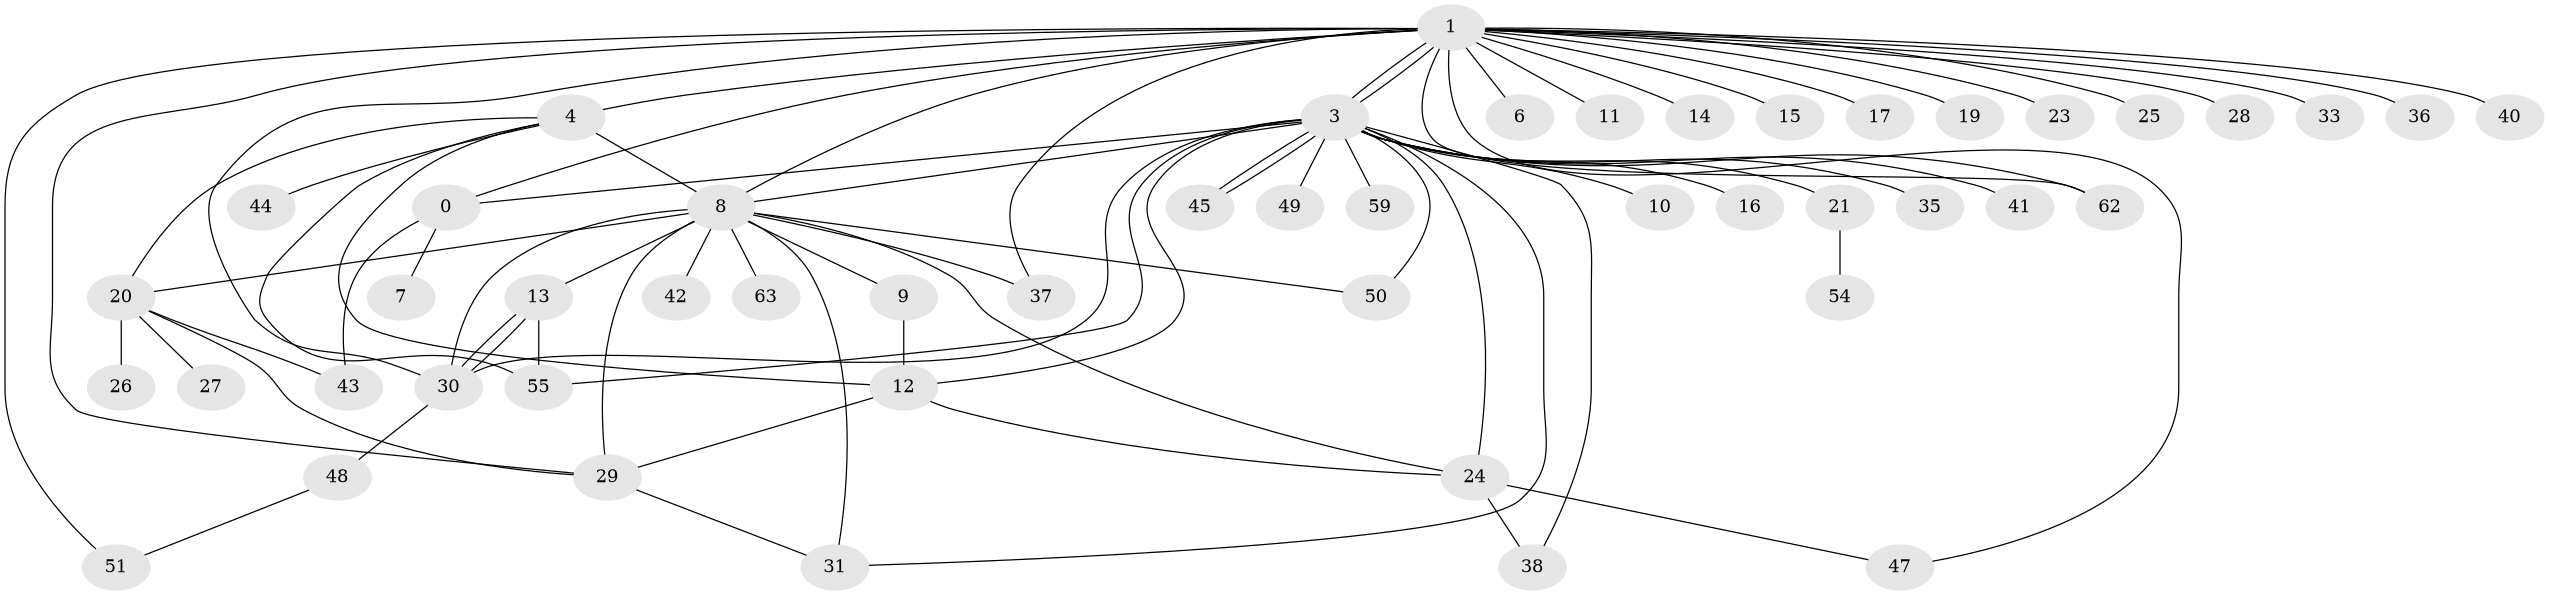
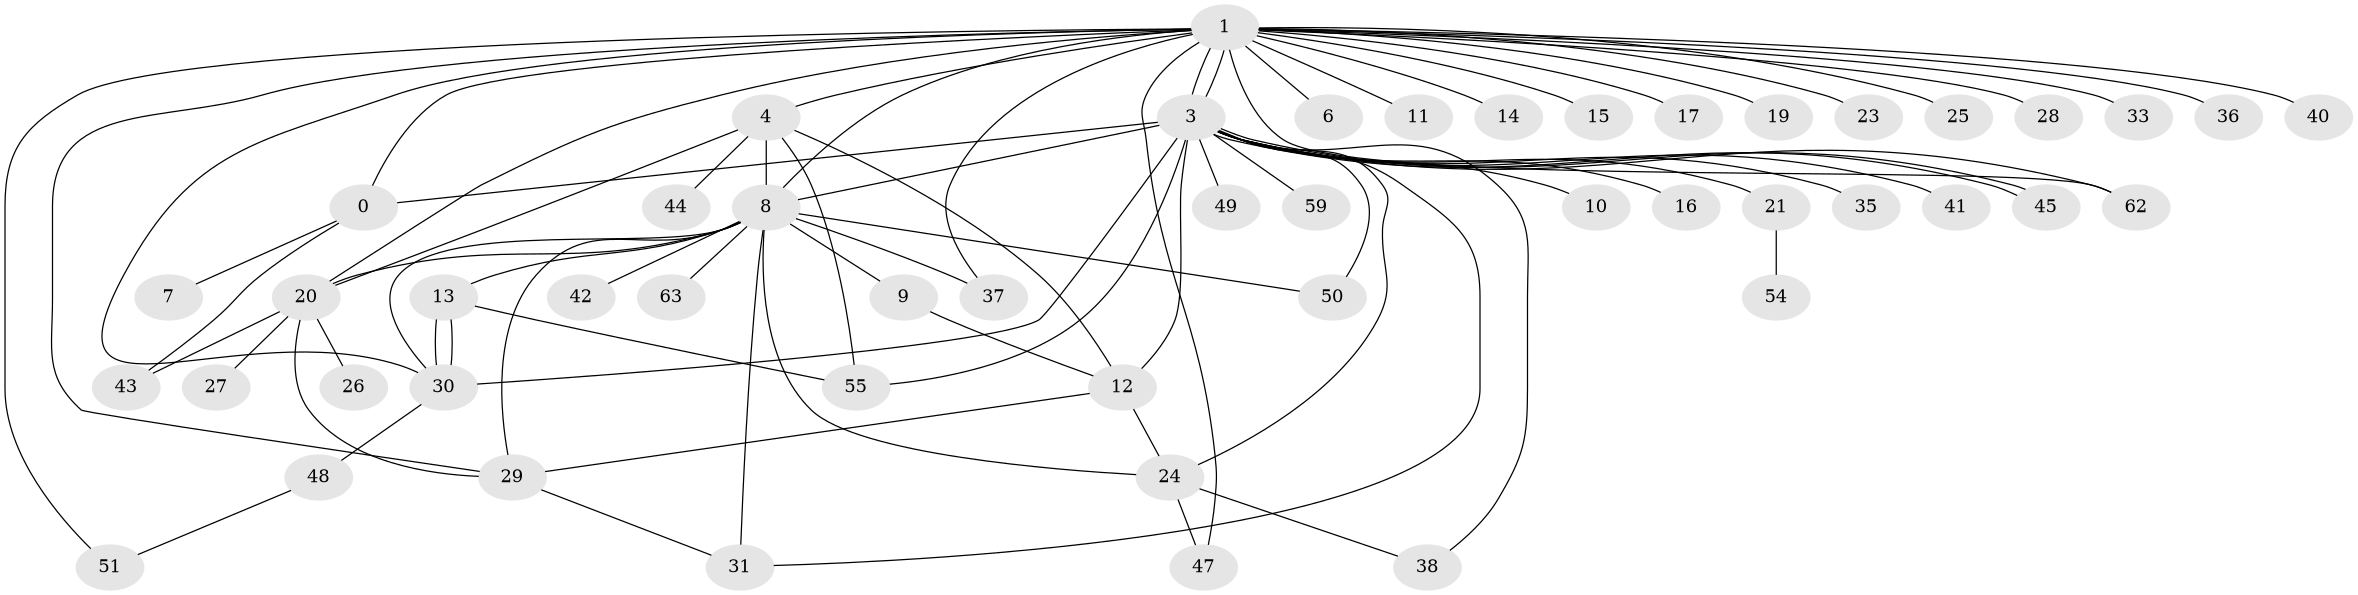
edge "1" -- "20": added
